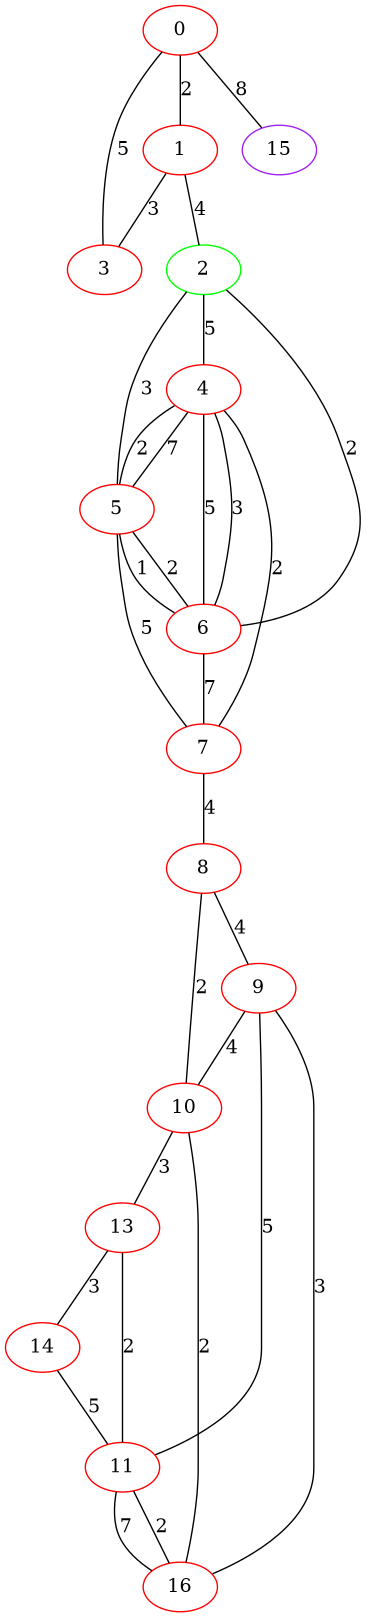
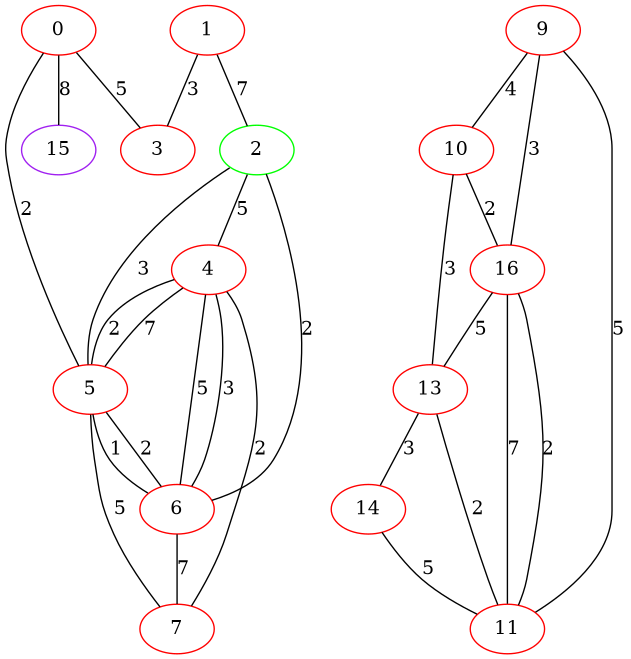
edge "0" -- "1": now "0" -- "5"
edge "1" -- "2": label "4" -> "7"
edge "16" -- "13": added, label "5"
node "8": removed
